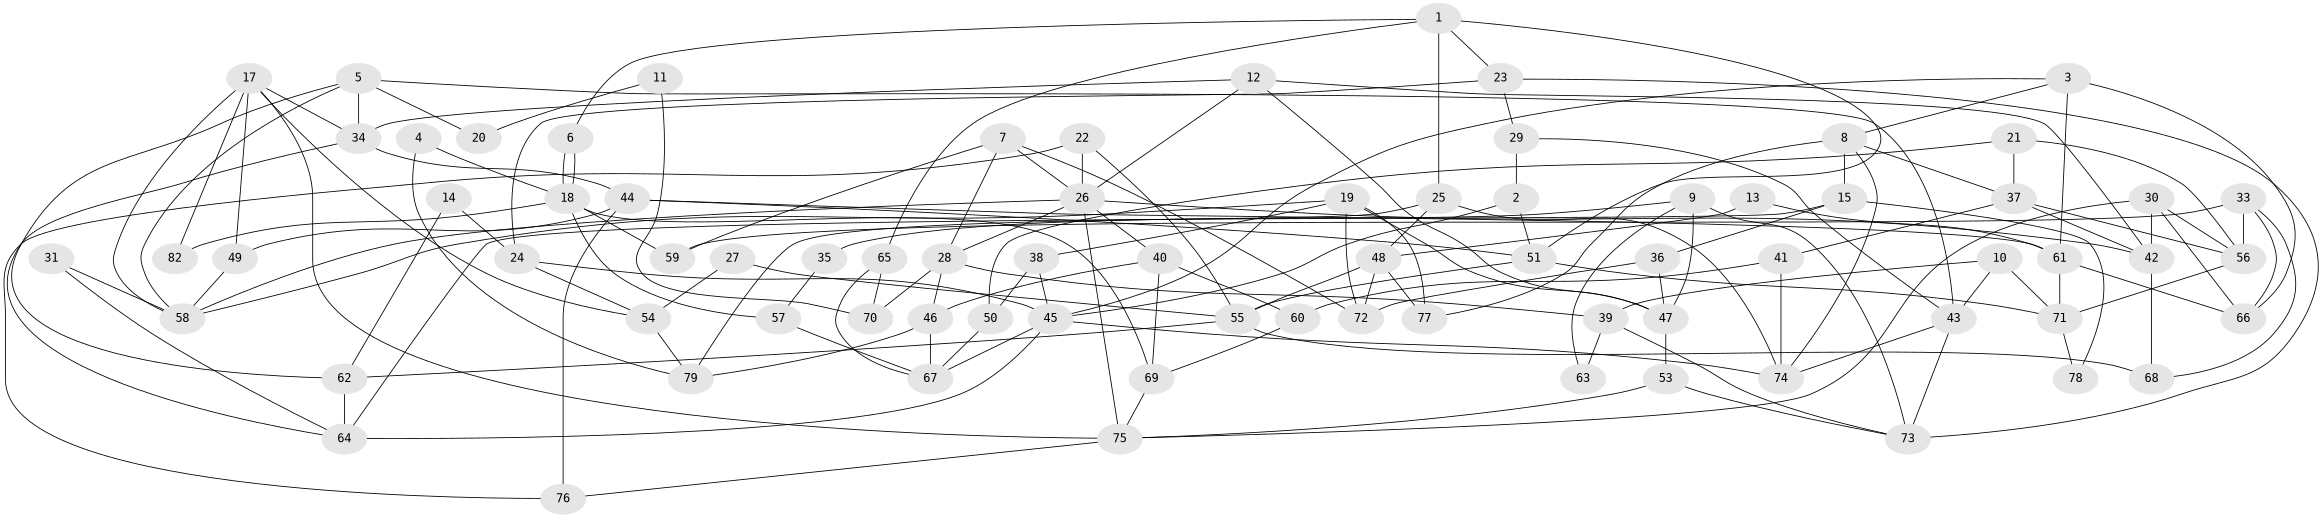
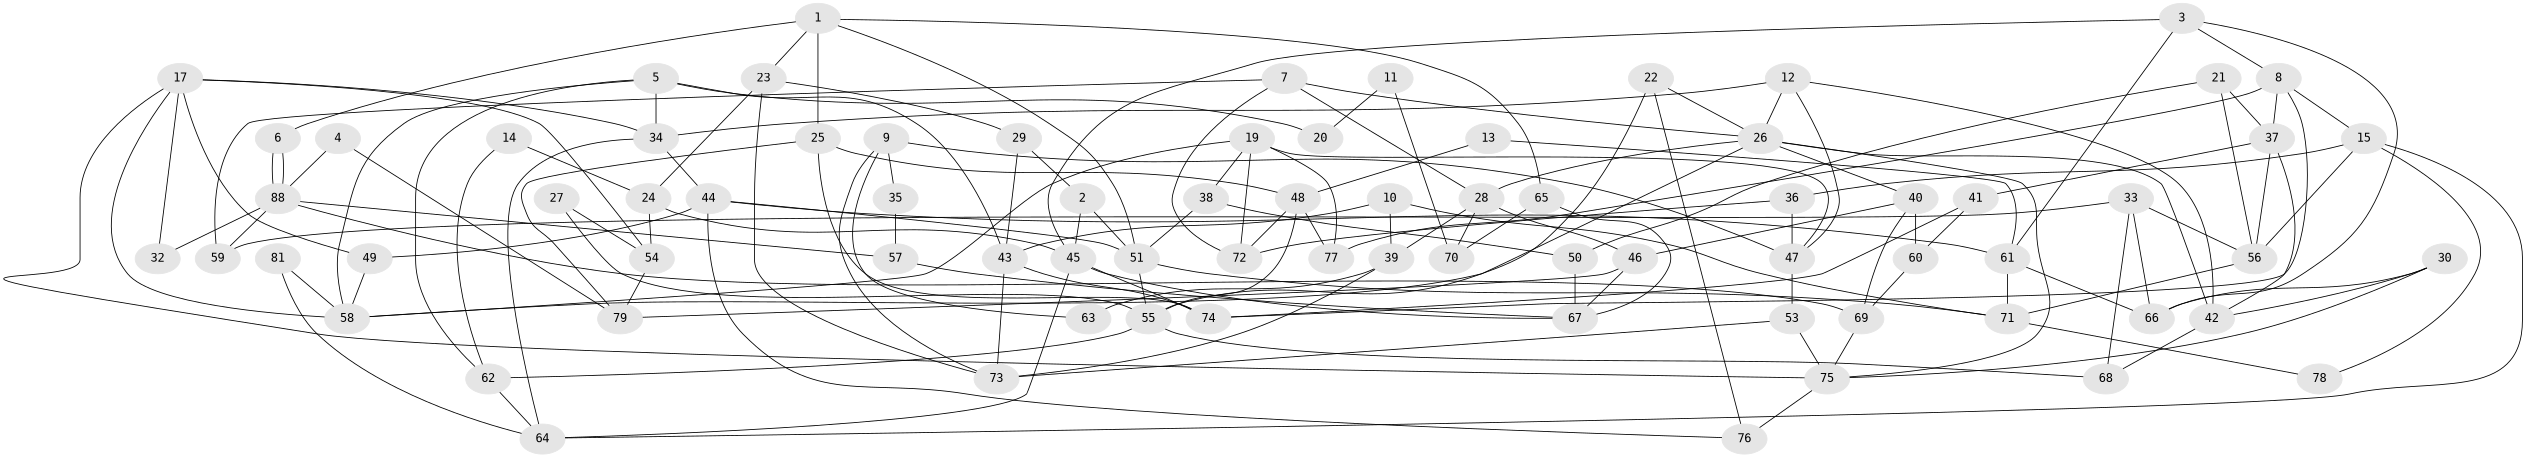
node "18": label "18" -> "88"
edge "30" -- "56": now "15" -- "56"
node "31": label "31" -> "81"
node "82": label "82" -> "32"
edge "38" -- "45": now "38" -- "51"
